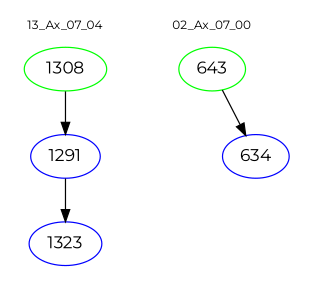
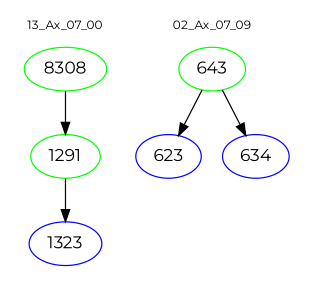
cluster "13_Ax_07_04": label "13_Ax_07_04" -> "13_Ax_07_00"
cluster "02_Ax_07_00": label "02_Ax_07_00" -> "02_Ax_07_09"
node "1308": label "1308" -> "8308"
node "1291": color blue -> green
node "623": added
